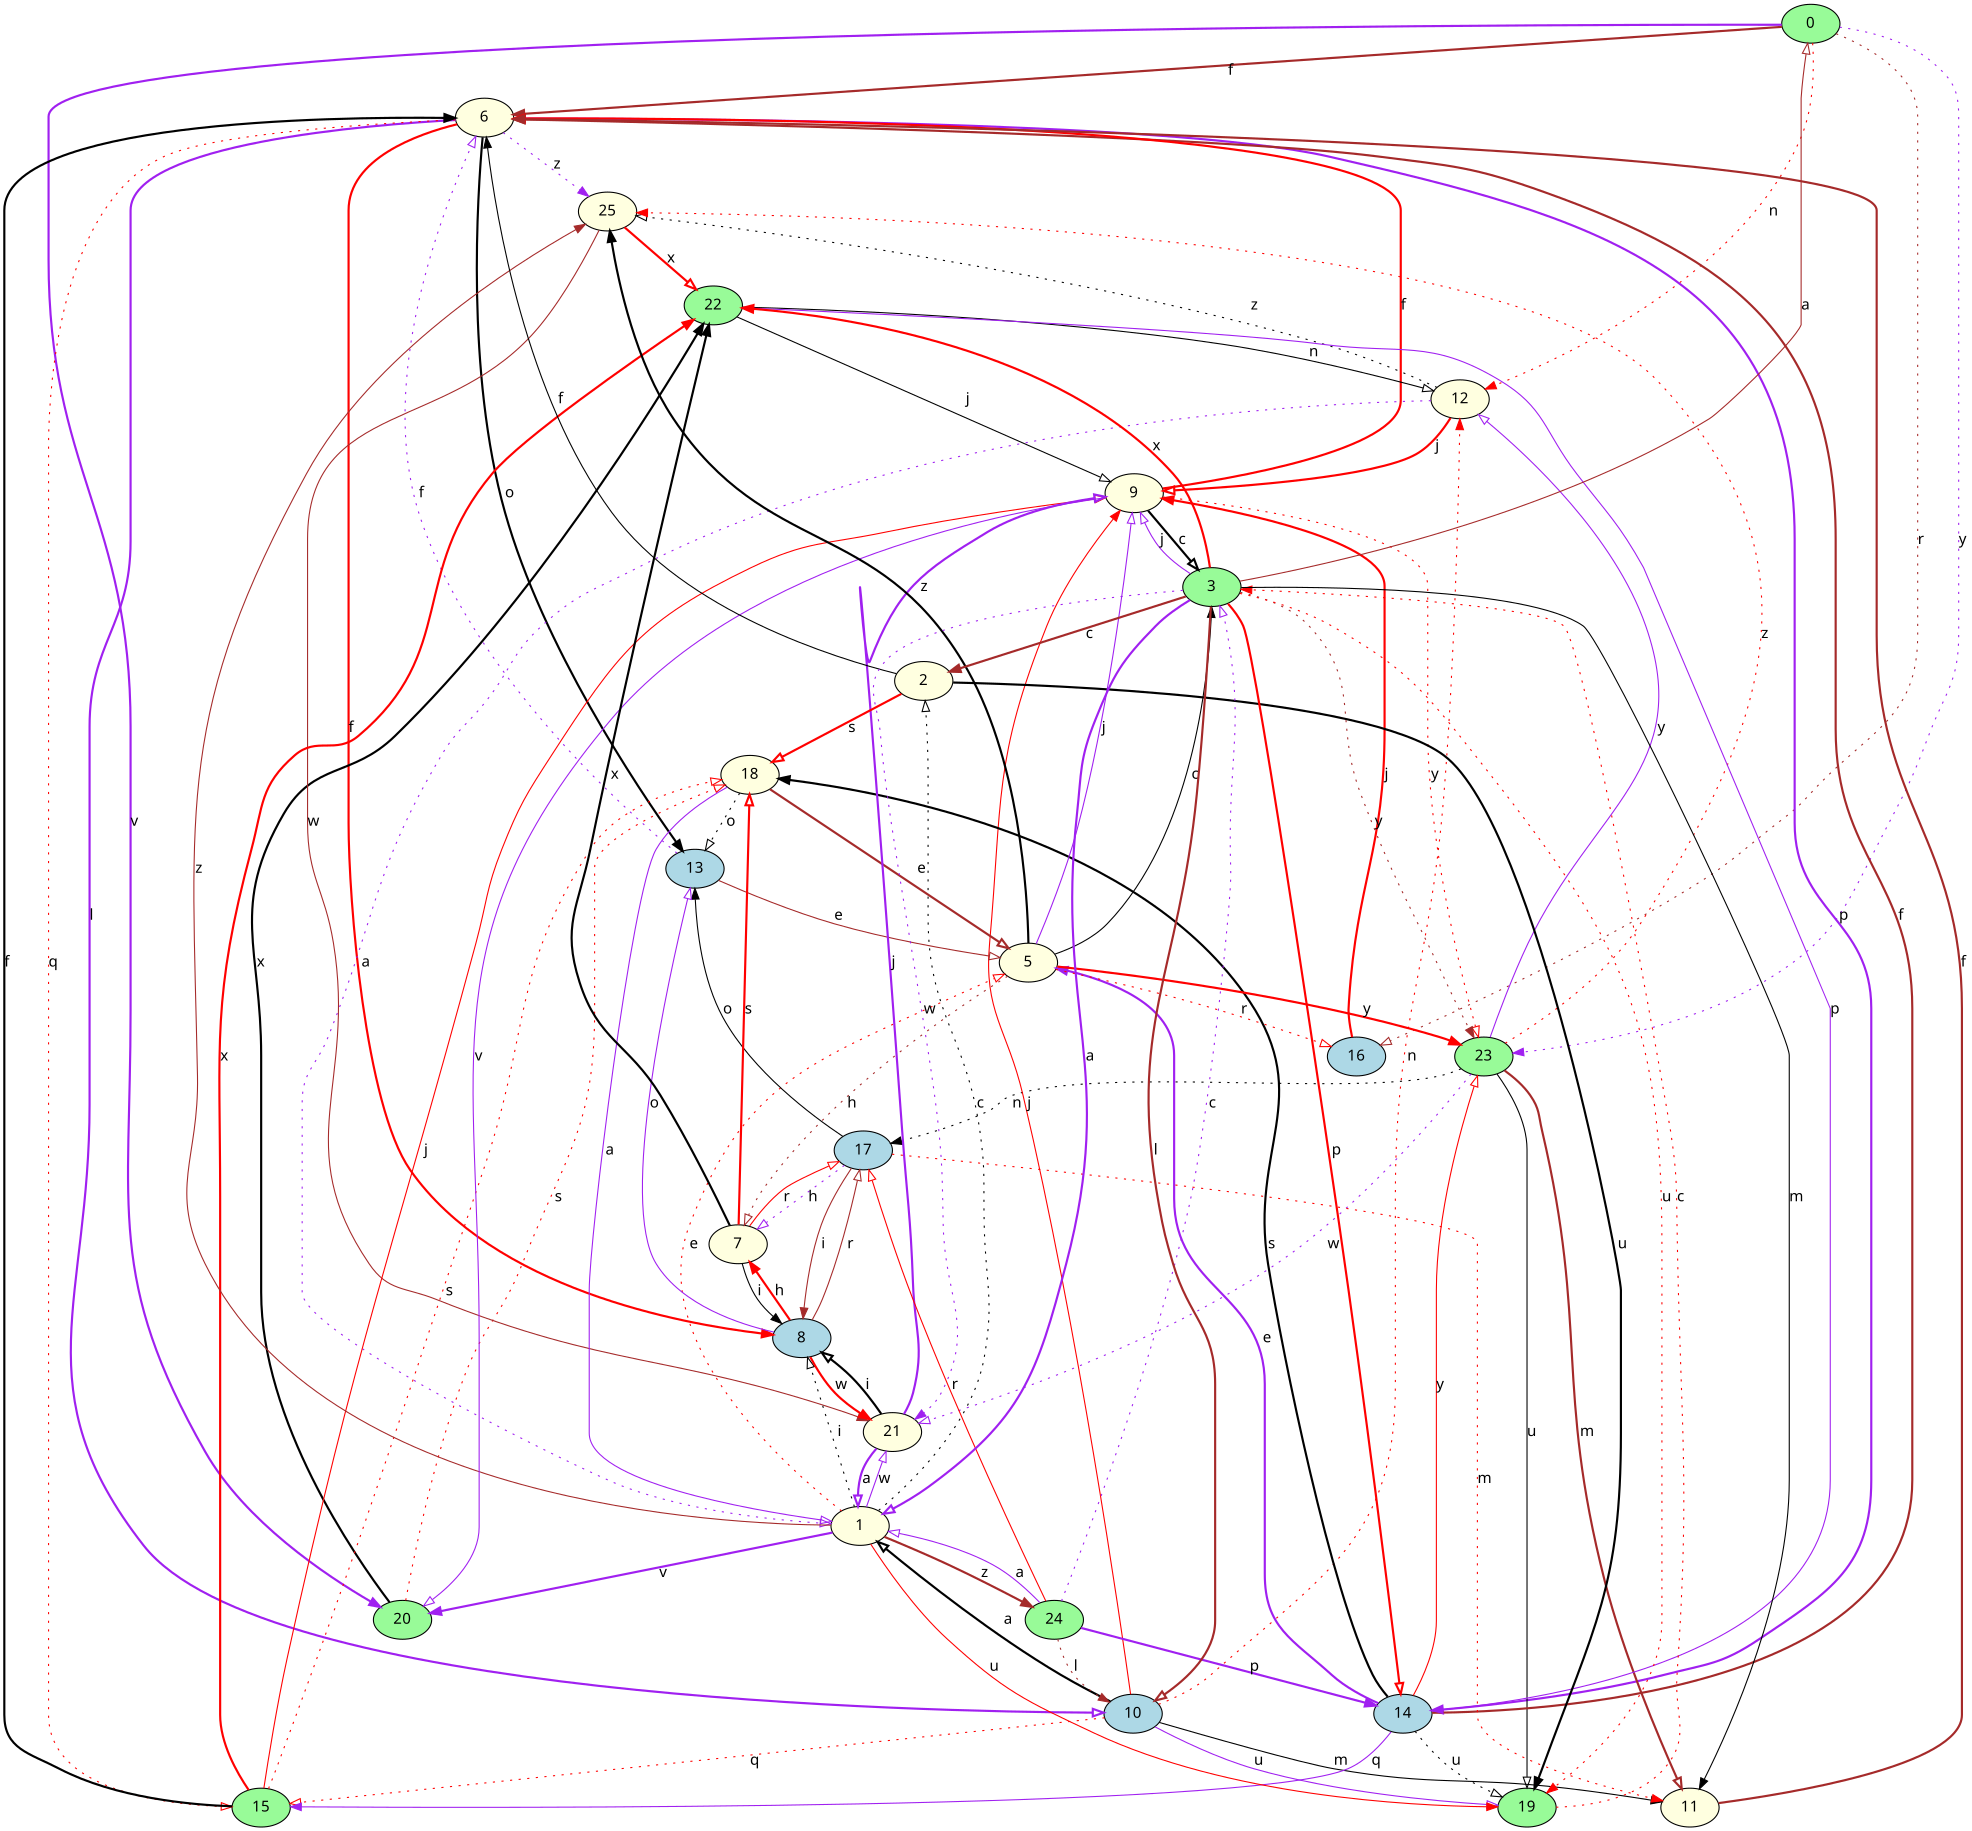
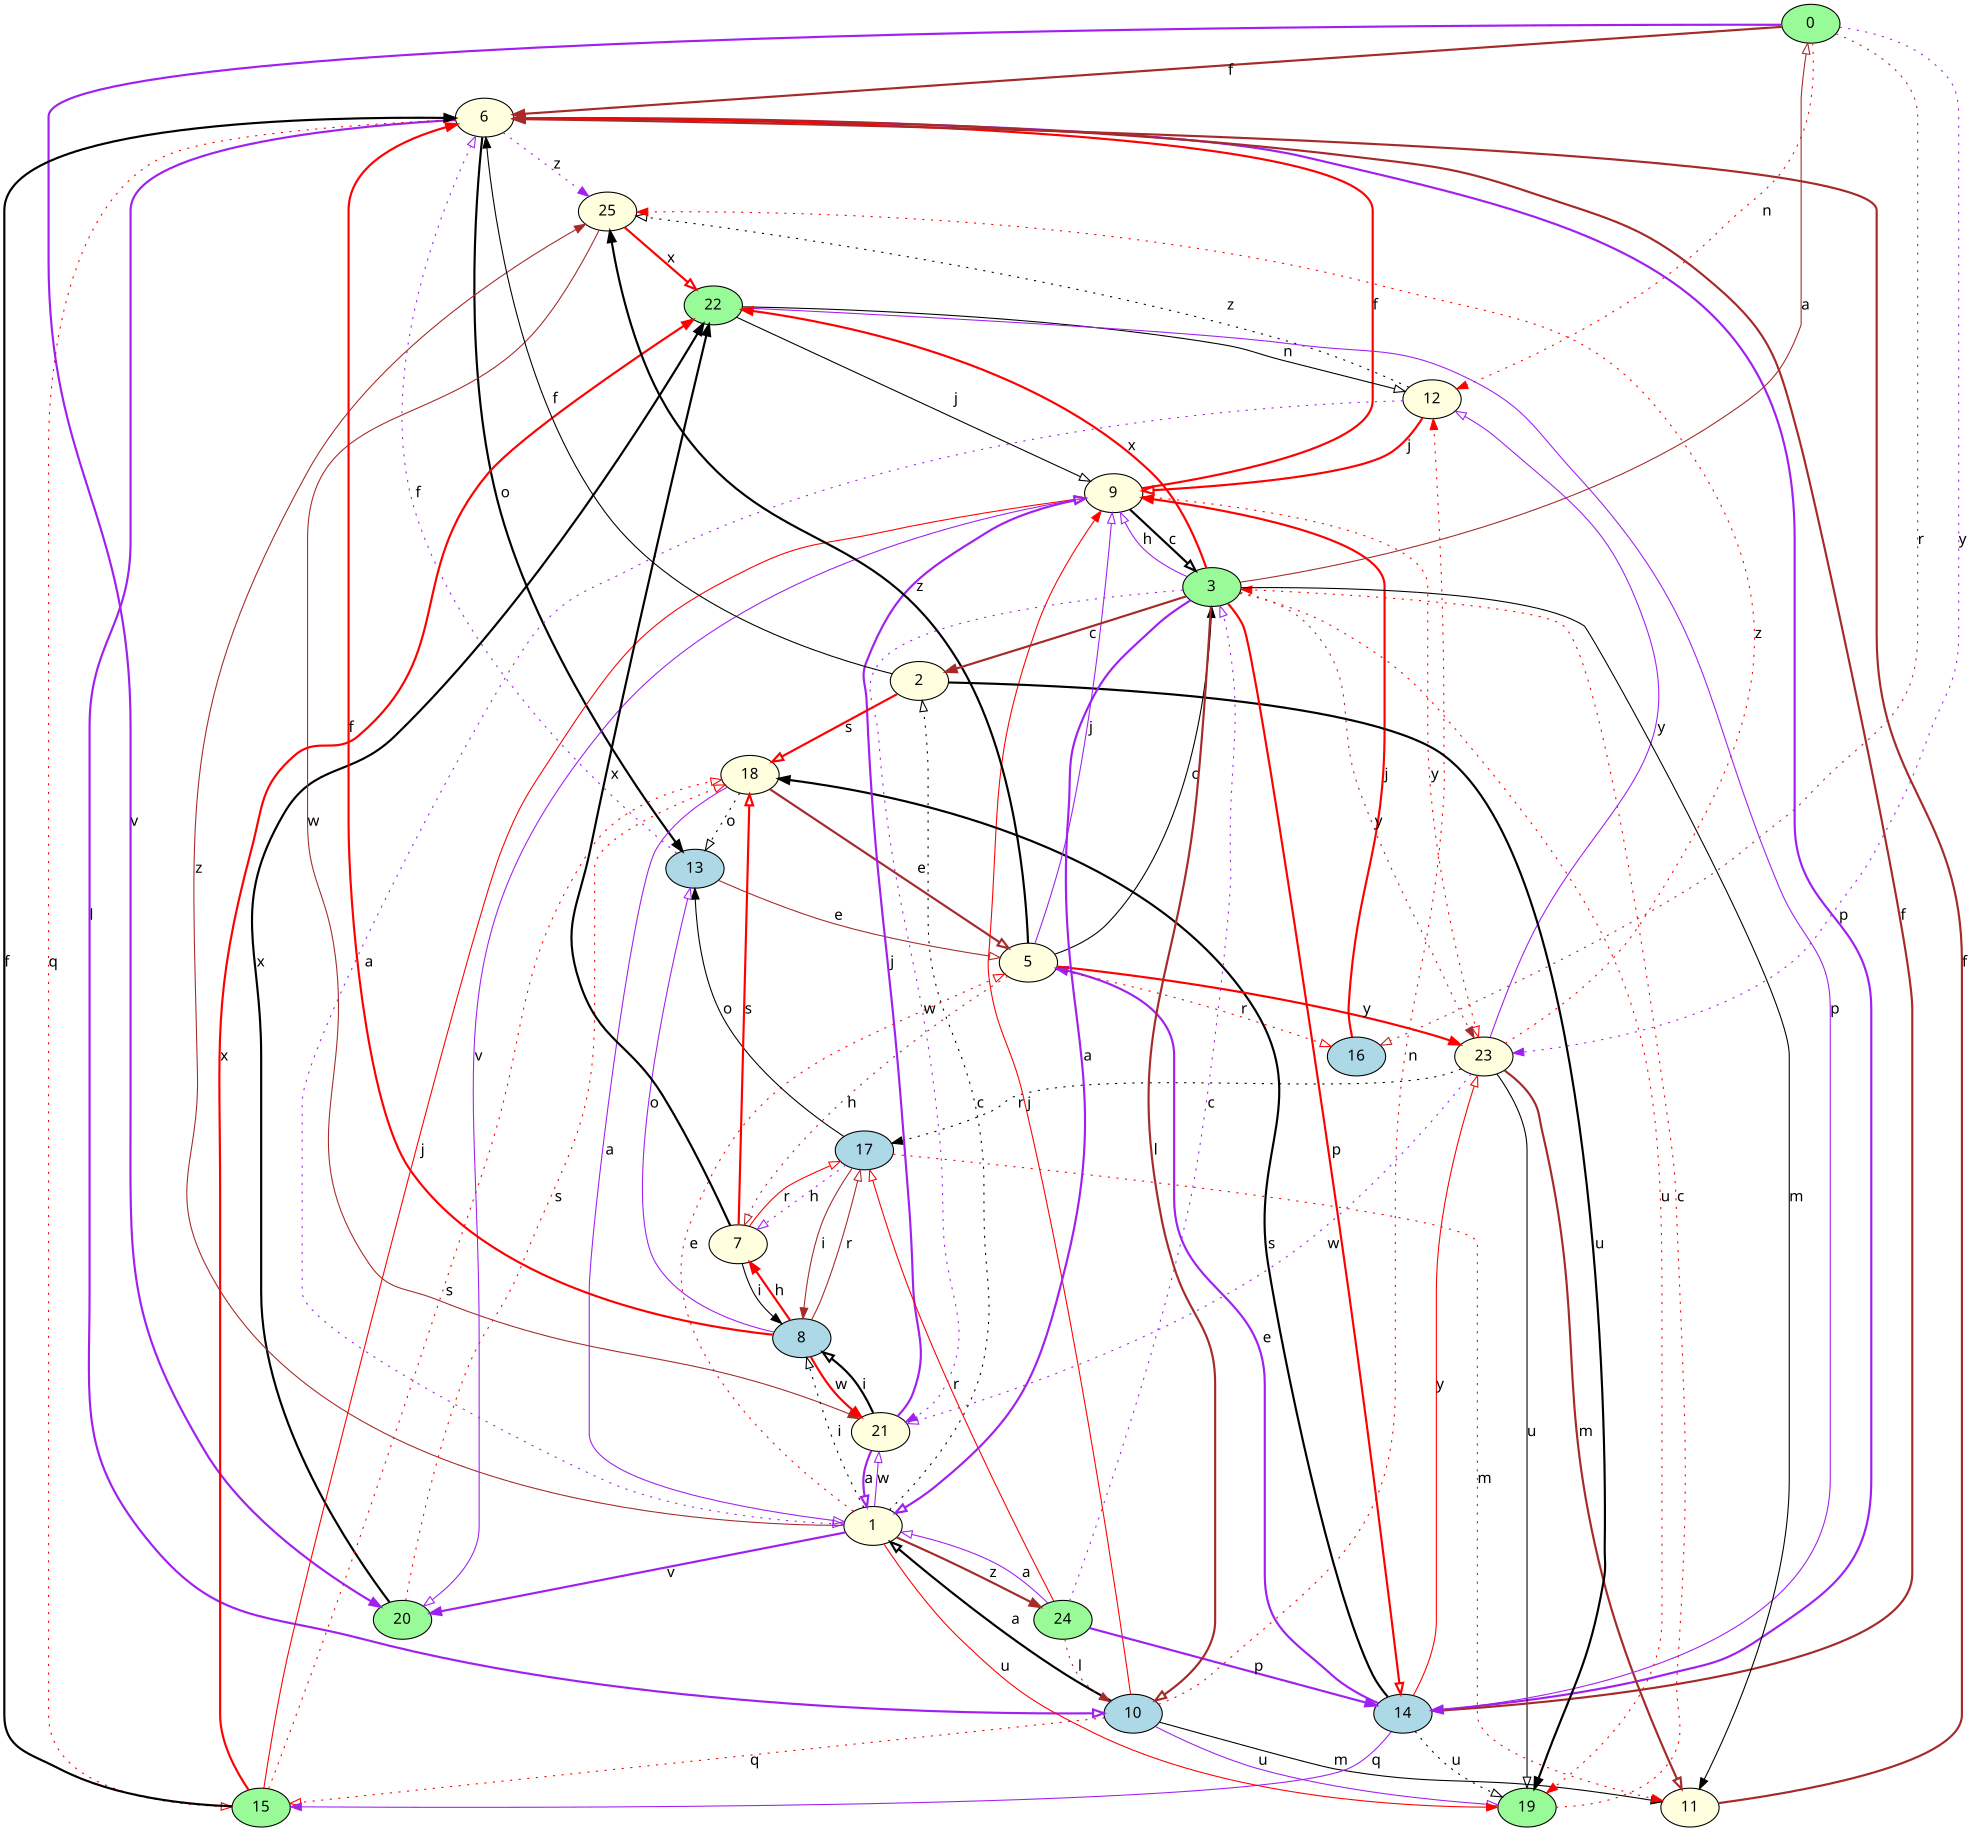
edge "3" -> "9": label "j" -> "h"
edge "6" -> "8": reversed
node "23": fillcolor palegreen -> lightyellow
edge "23" -> "17": label "n" -> "r"
